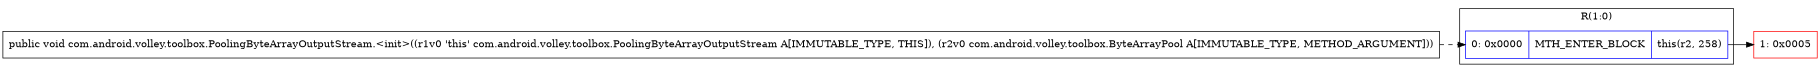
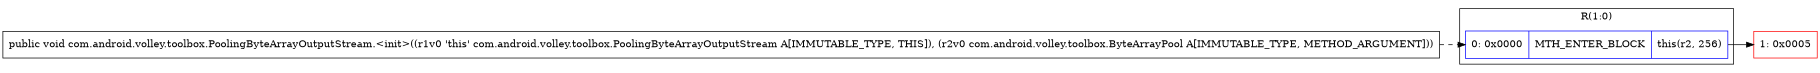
node "0: 0x0000": text "this(r2, 258)" -> "this(r2, 256)"
